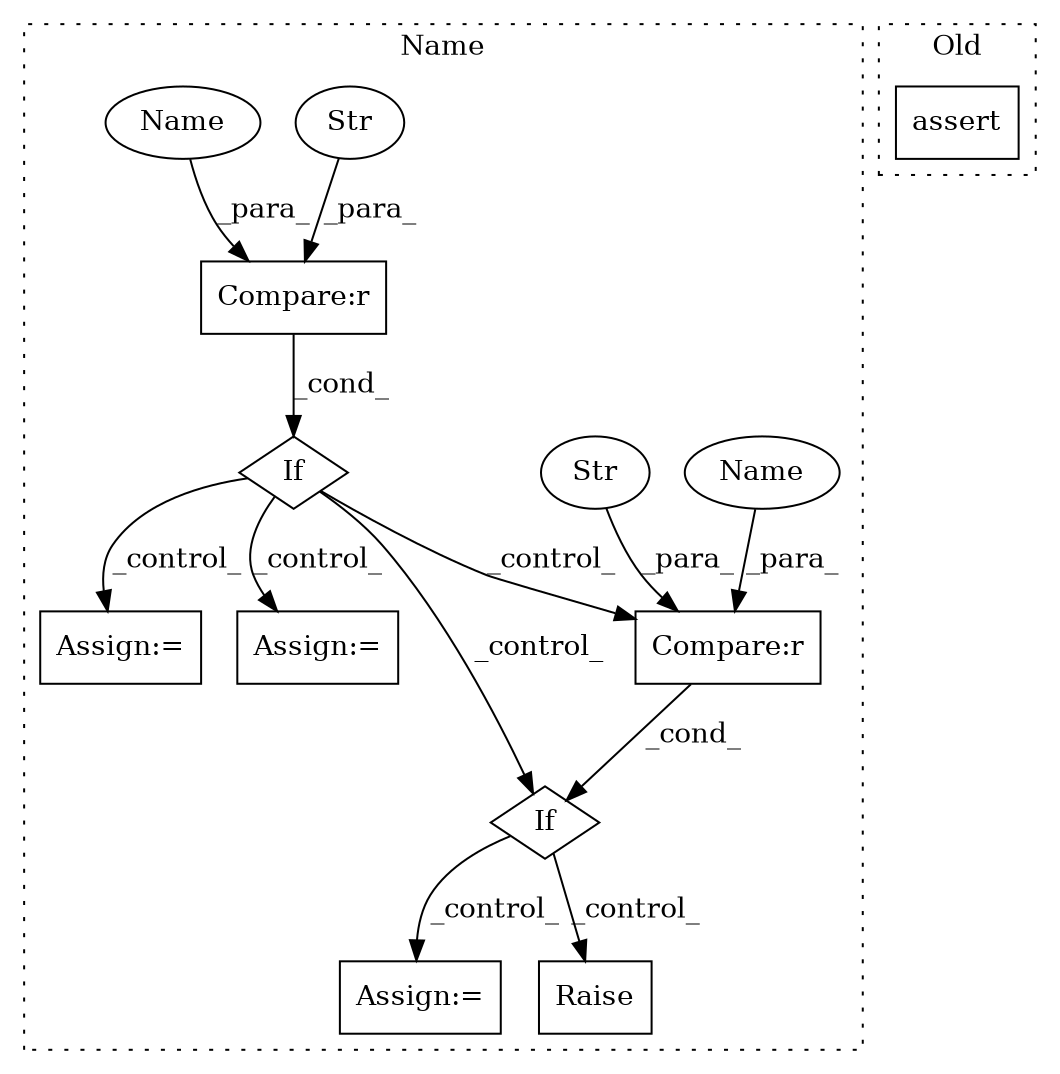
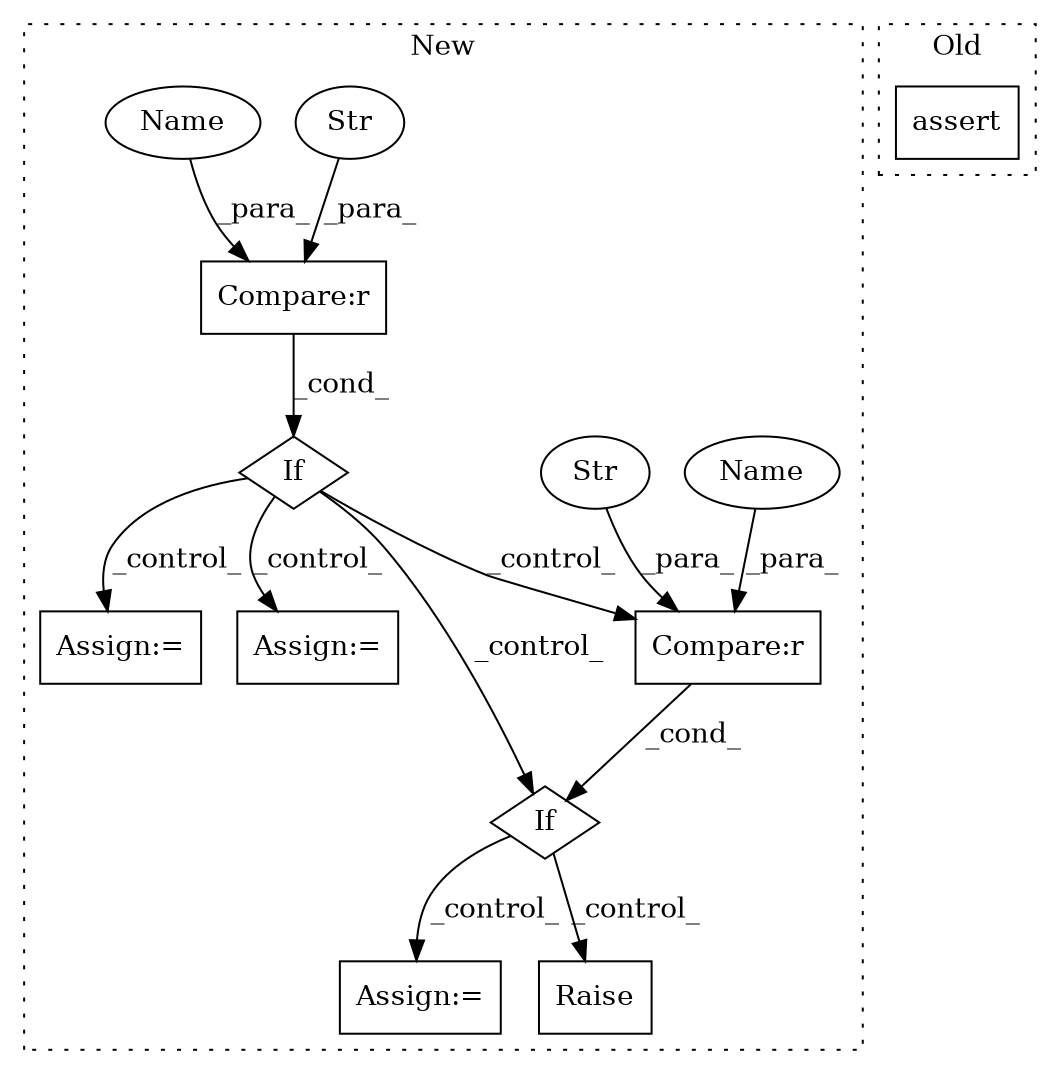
cluster "Name": label "Name" -> "New"
